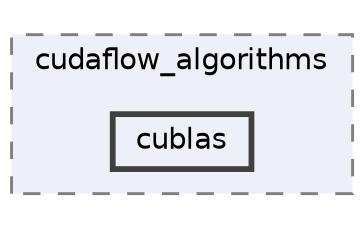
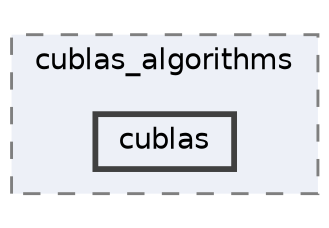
cluster "cudaflow_algorithms": label "cudaflow_algorithms" -> "cublas_algorithms"
